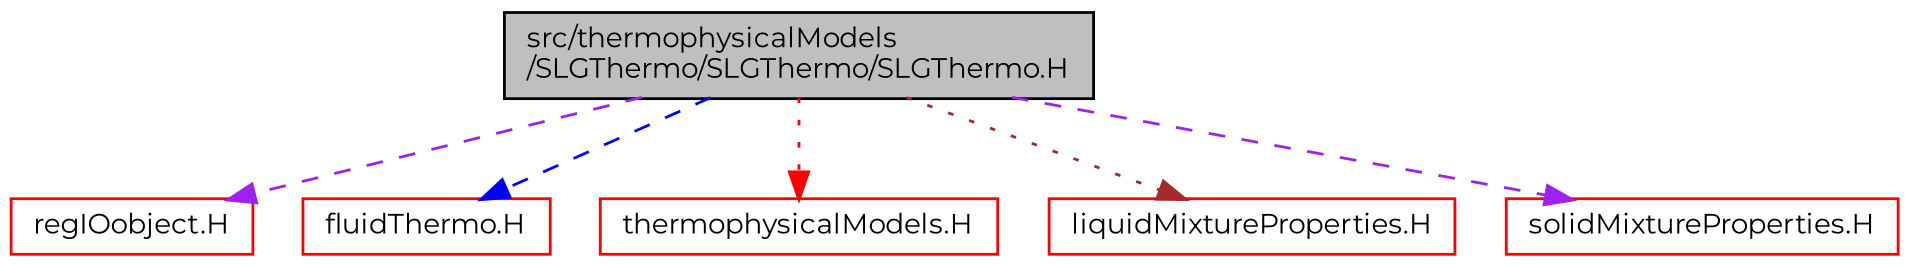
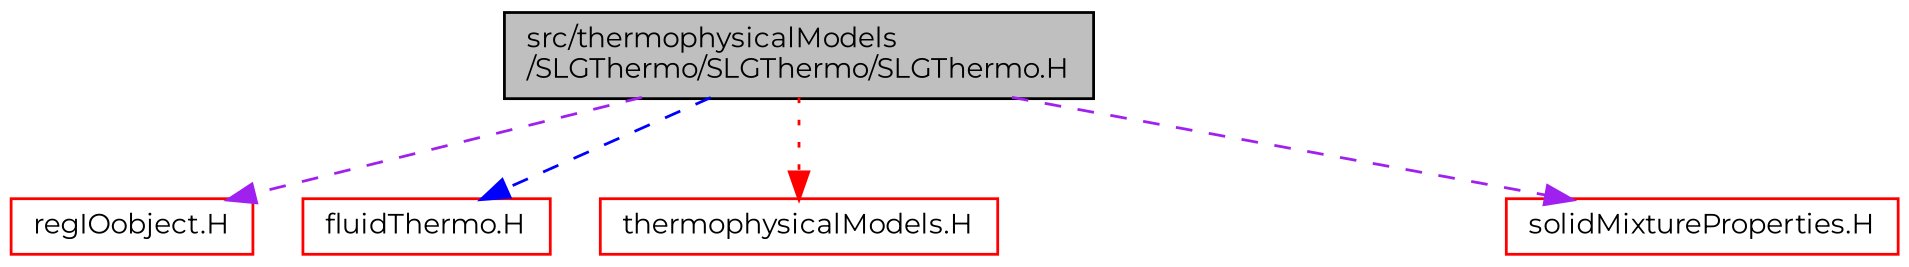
node "liquidMixtureProperties.H": removed
